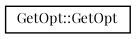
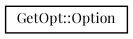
node "GetOpt::GetOpt": label "GetOpt::GetOpt" -> "GetOpt::Option"
